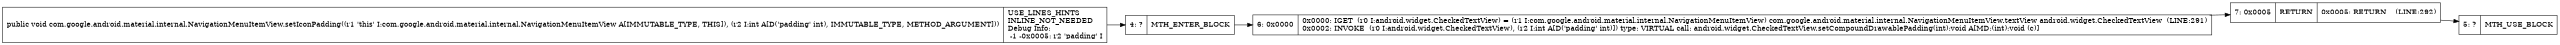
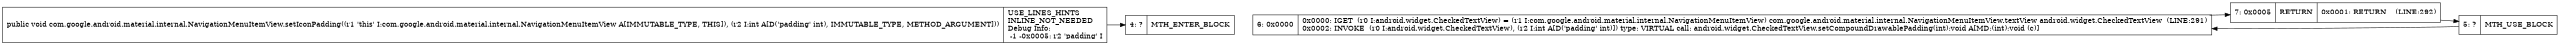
node "7: 0x0005": text "0x0005: RETURN    (LINE:292)" -> "0x0001: RETURN    (LINE:292)"
edge "4: ?" -> "6: 0x0000": now "5: ?" -> "6: 0x0000"
